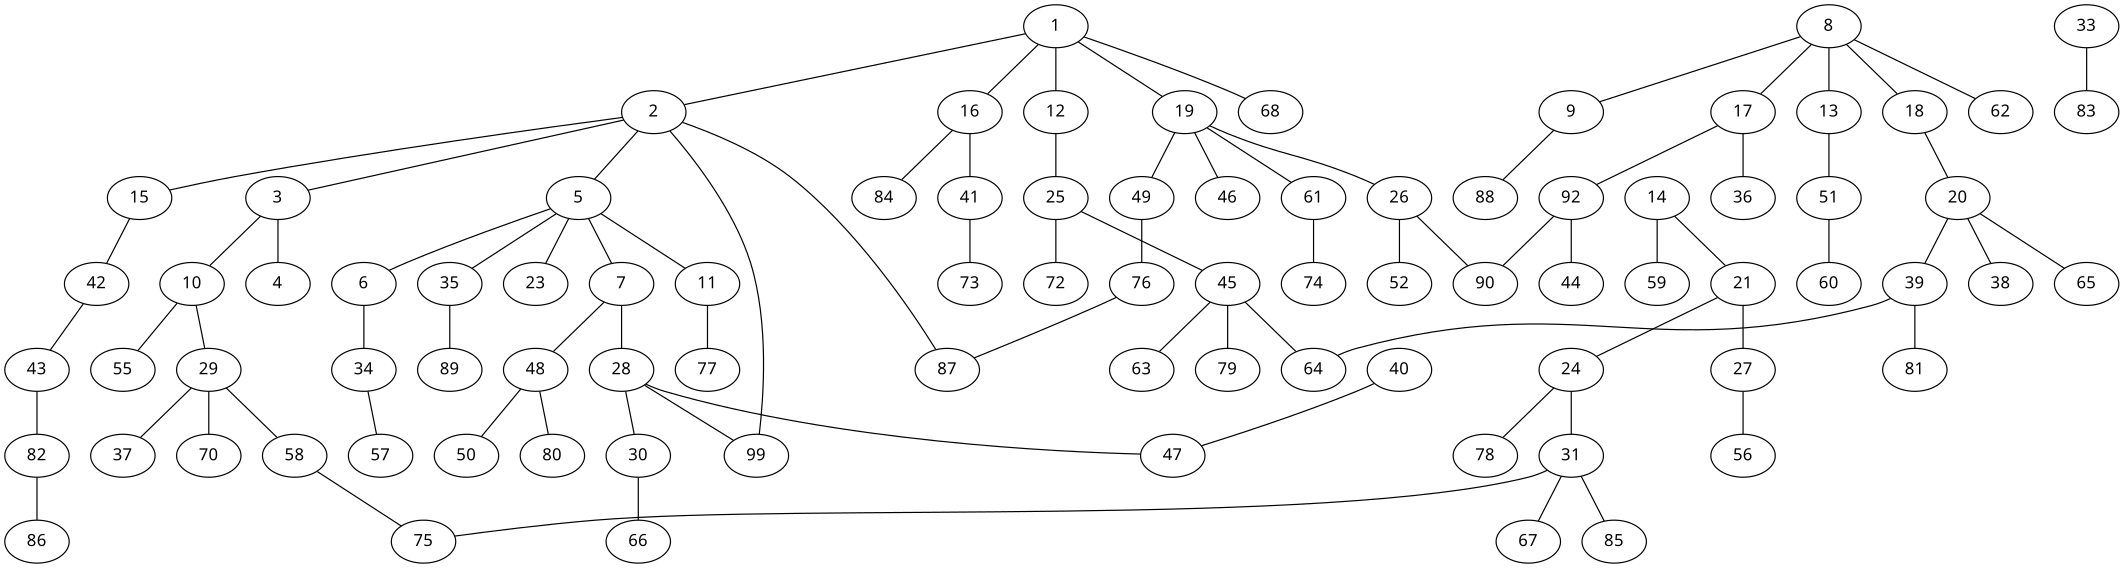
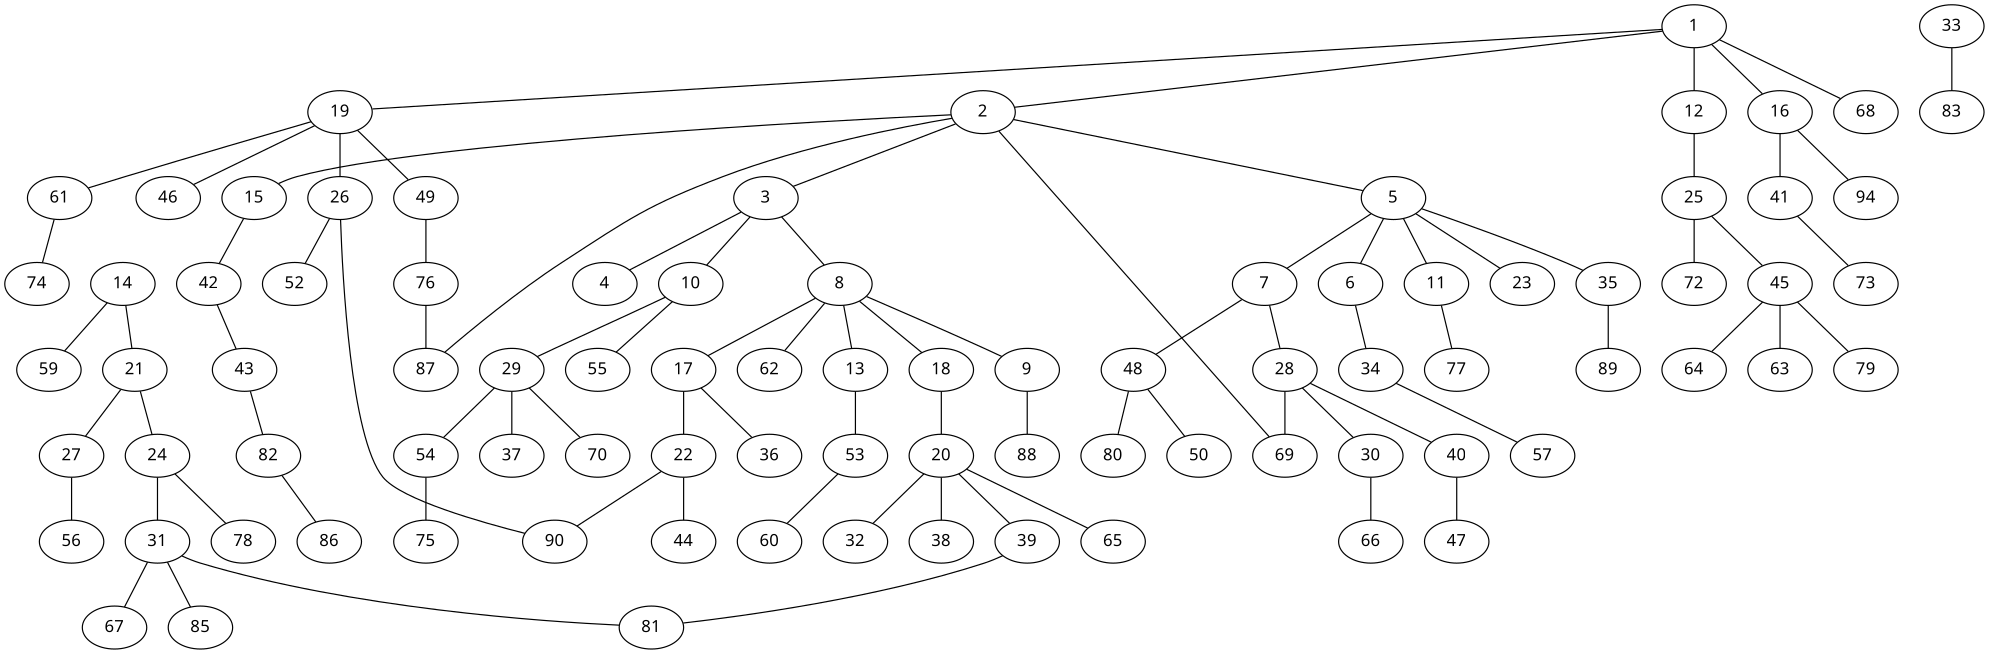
node "84": label "84" -> "94"
node "92": label "92" -> "22"
node "51": label "51" -> "53"
edge "3" -- "8": added
edge "39" -- "64": removed
edge "28" -- "47": now "28" -- "40"
node "58": label "58" -> "54"
node "99": label "99" -> "69"
edge "31" -- "75": now "31" -- "81"
node "32": added
